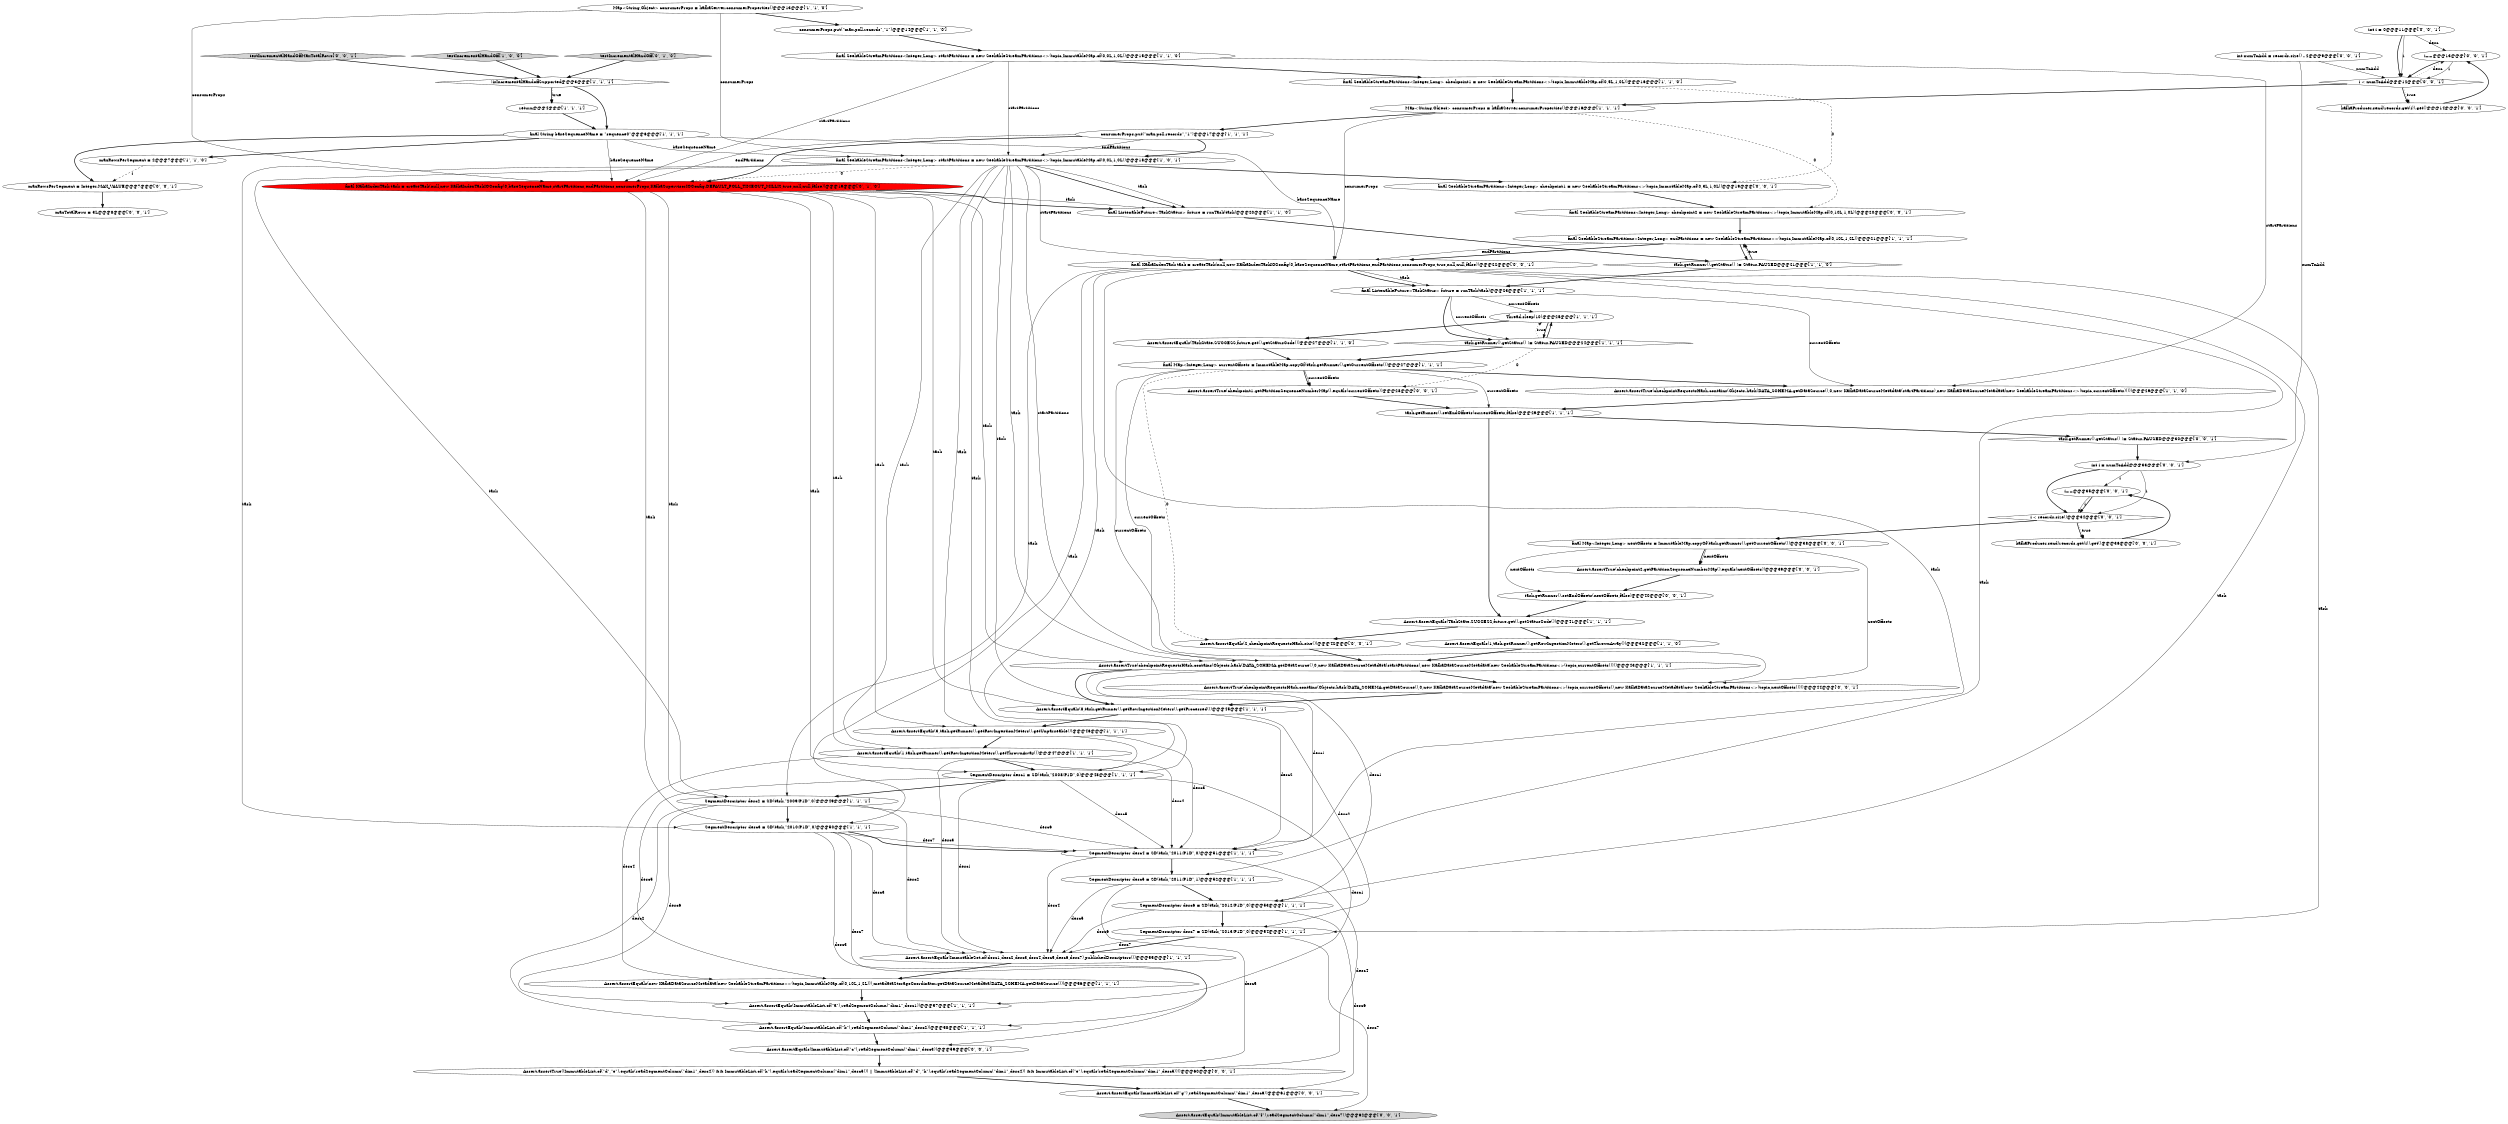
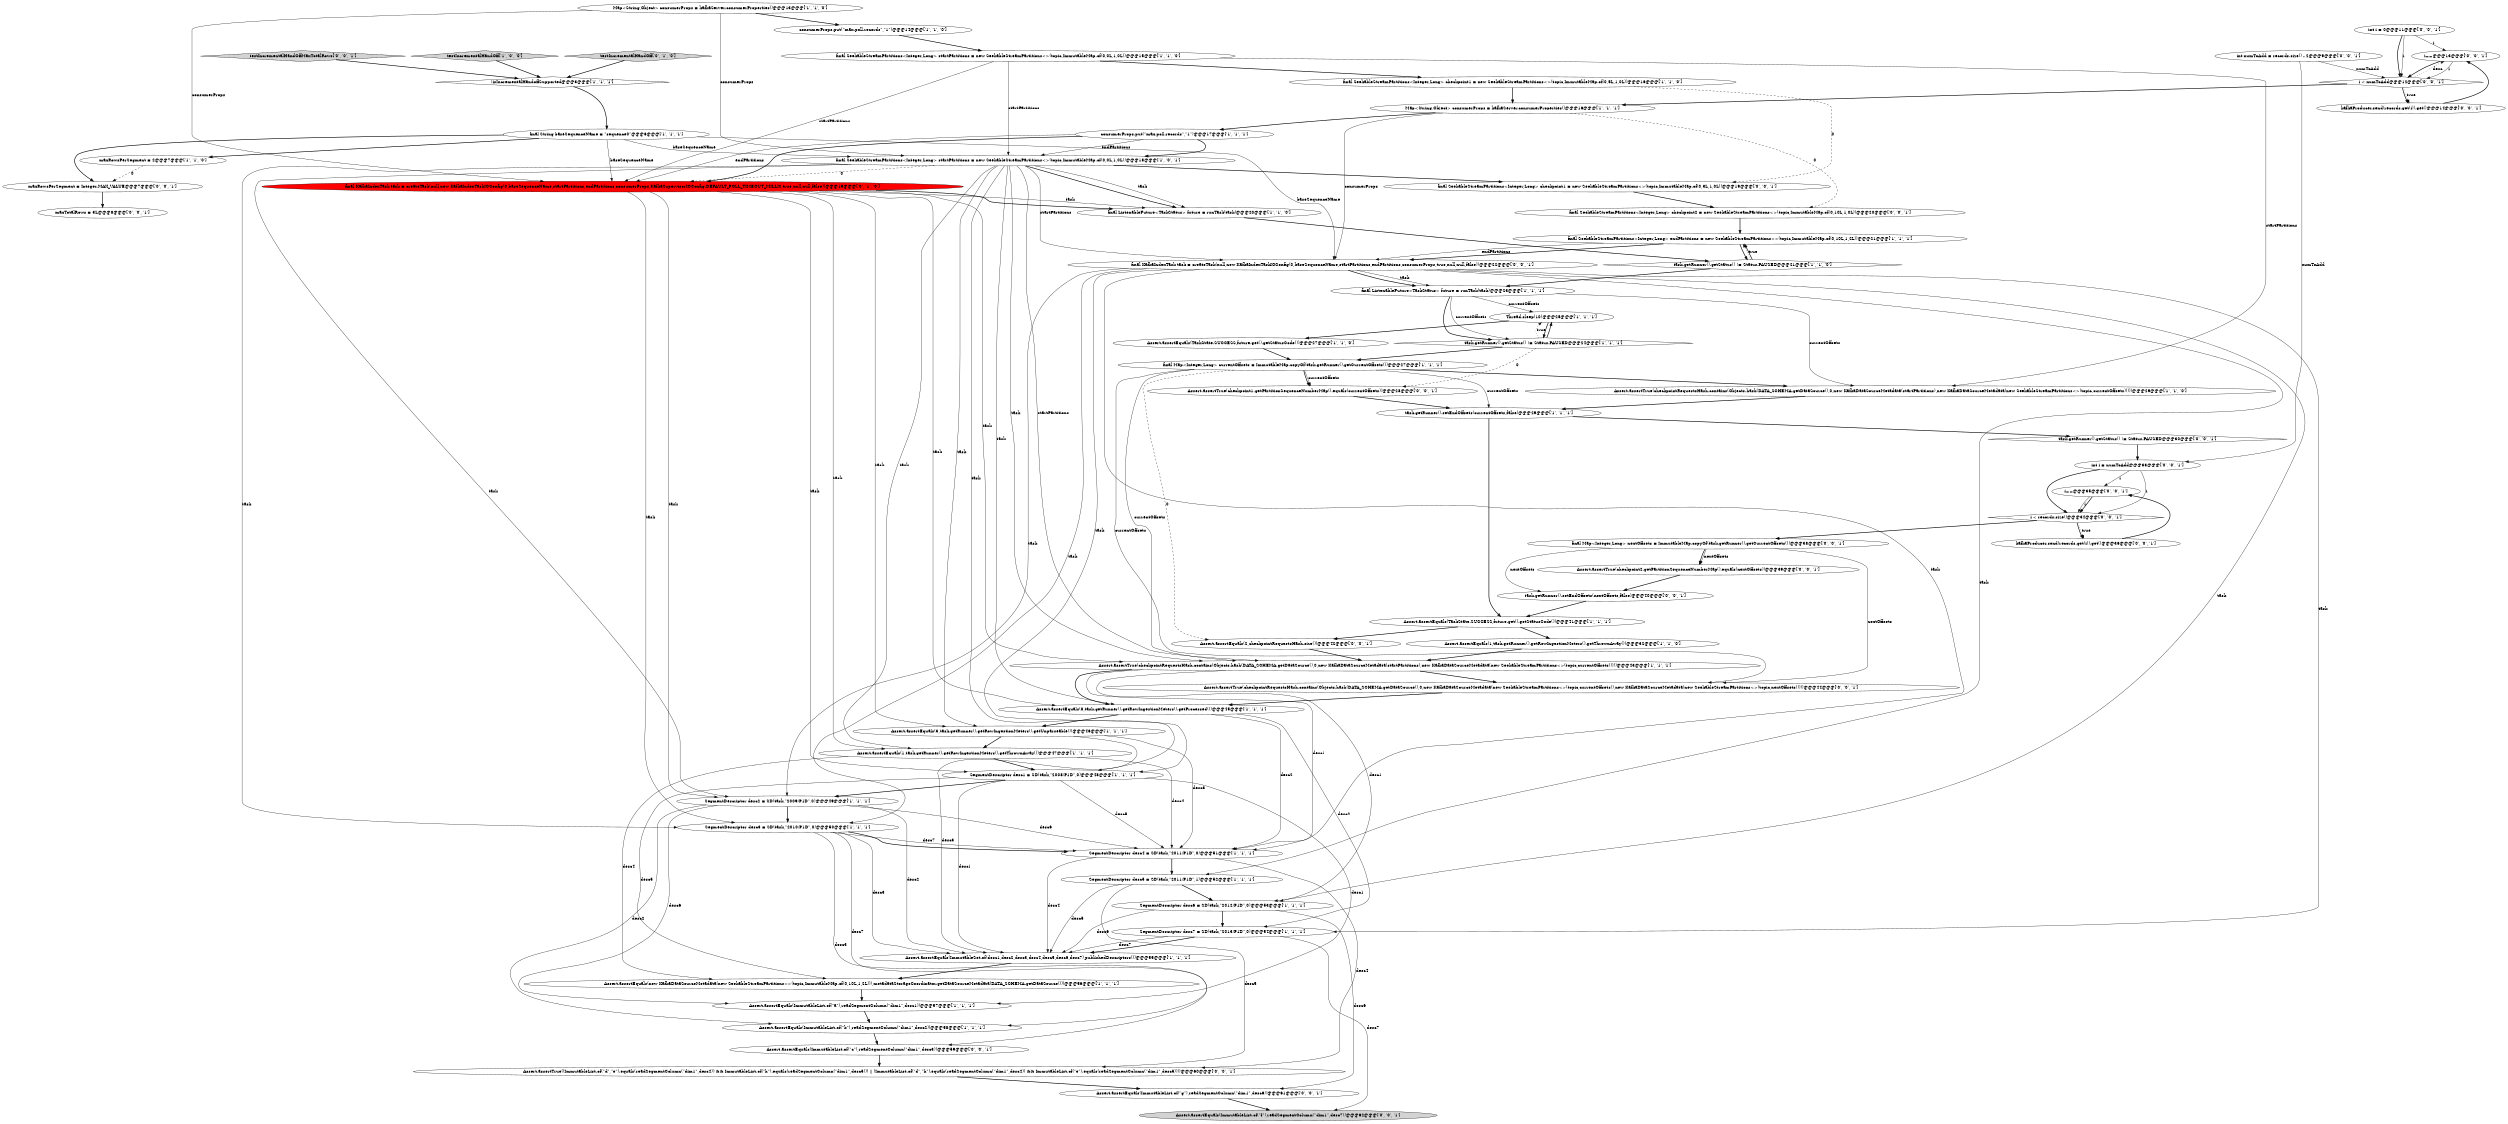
edge "int i = 0@@@11@@@['0', '0', '1']" -> "i++@@@13@@@['0', '0', '1']": label "desc" -> "i"
node "return@@@4@@@['1', '1', '1']": removed
edge "maxRowsPerSegment = 2@@@7@@@['1', '1', '0']" -> "maxRowsPerSegment = Integer.MAX_VALUE@@@7@@@['0', '0', '1']": label "i" -> "0"
